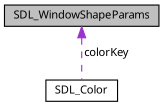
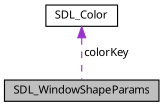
edge "SDL_Color" -> "SDL_WindowShapeParams": reversed
